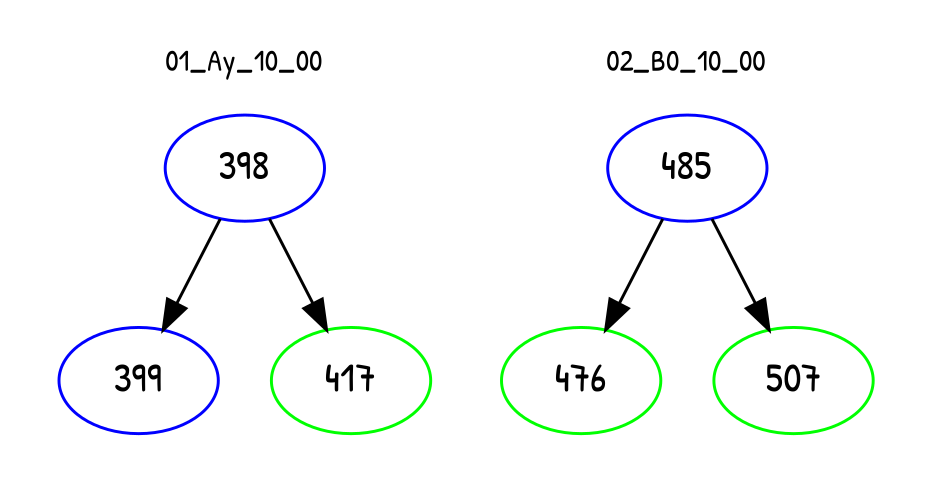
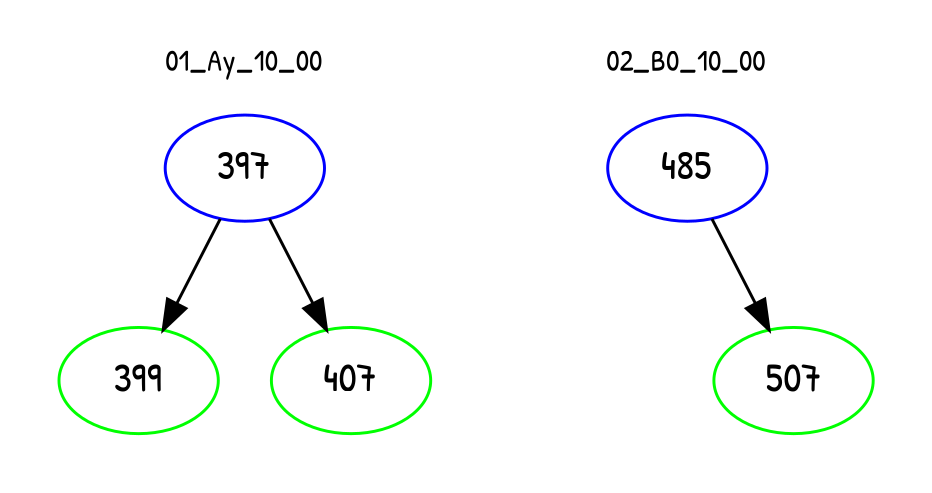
node "398": label "398" -> "397"
node "399": color blue -> green
node "417": label "417" -> "407"
node "476": removed
